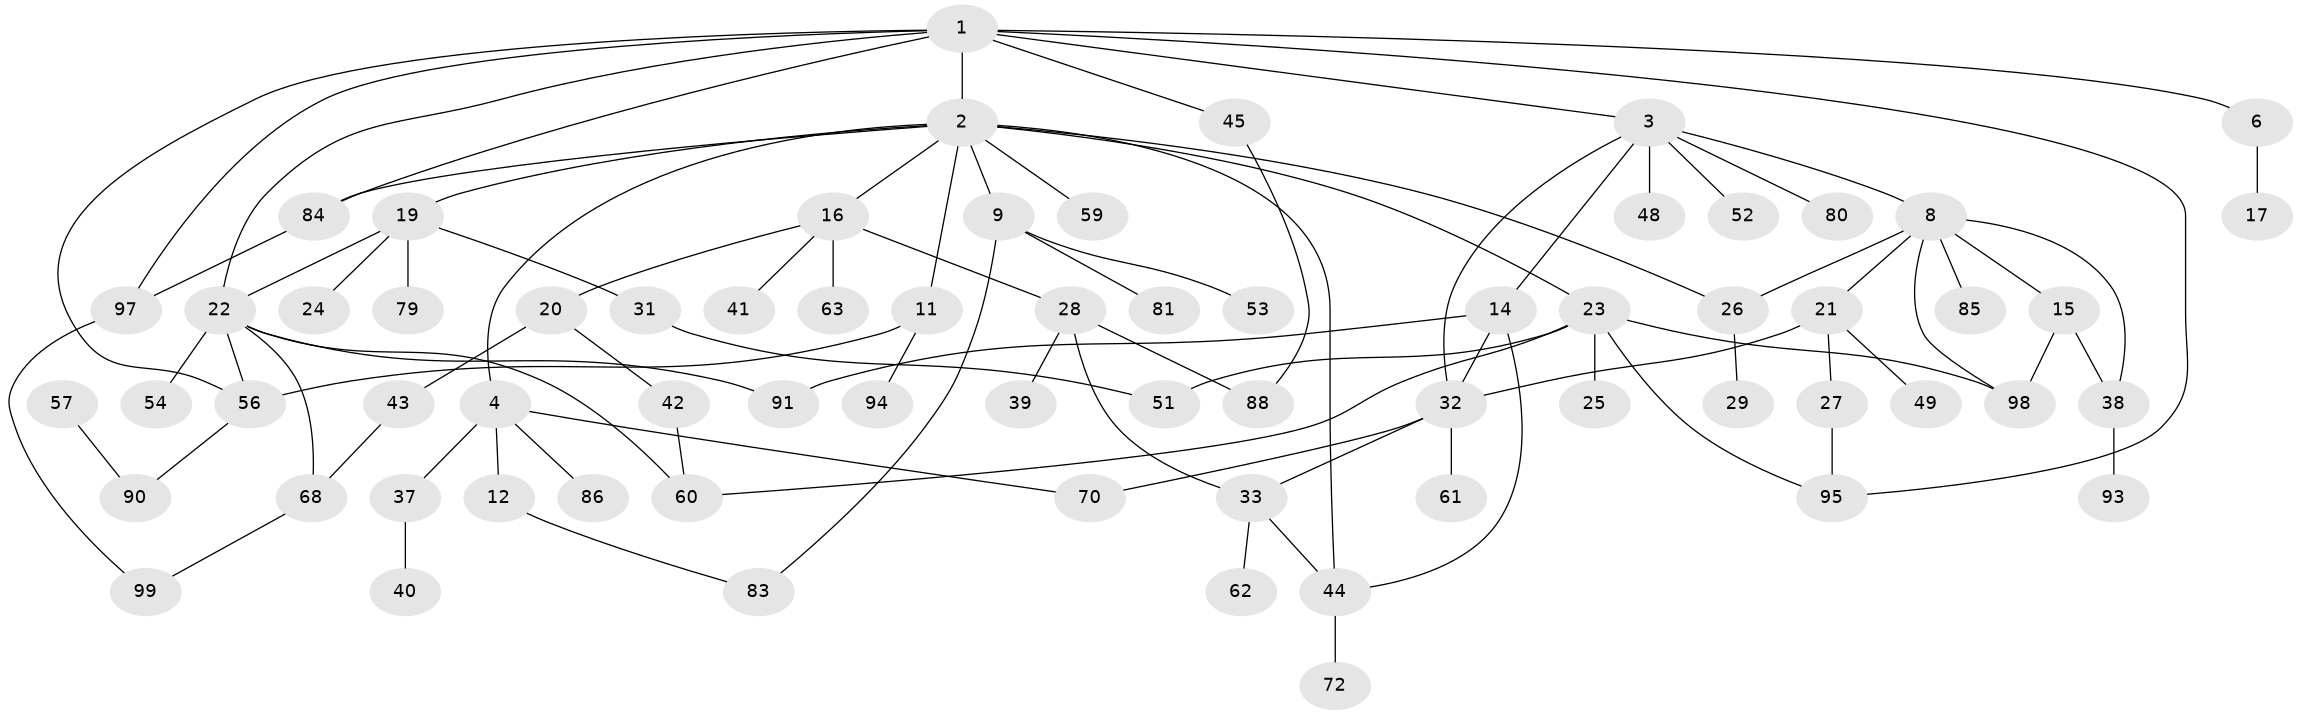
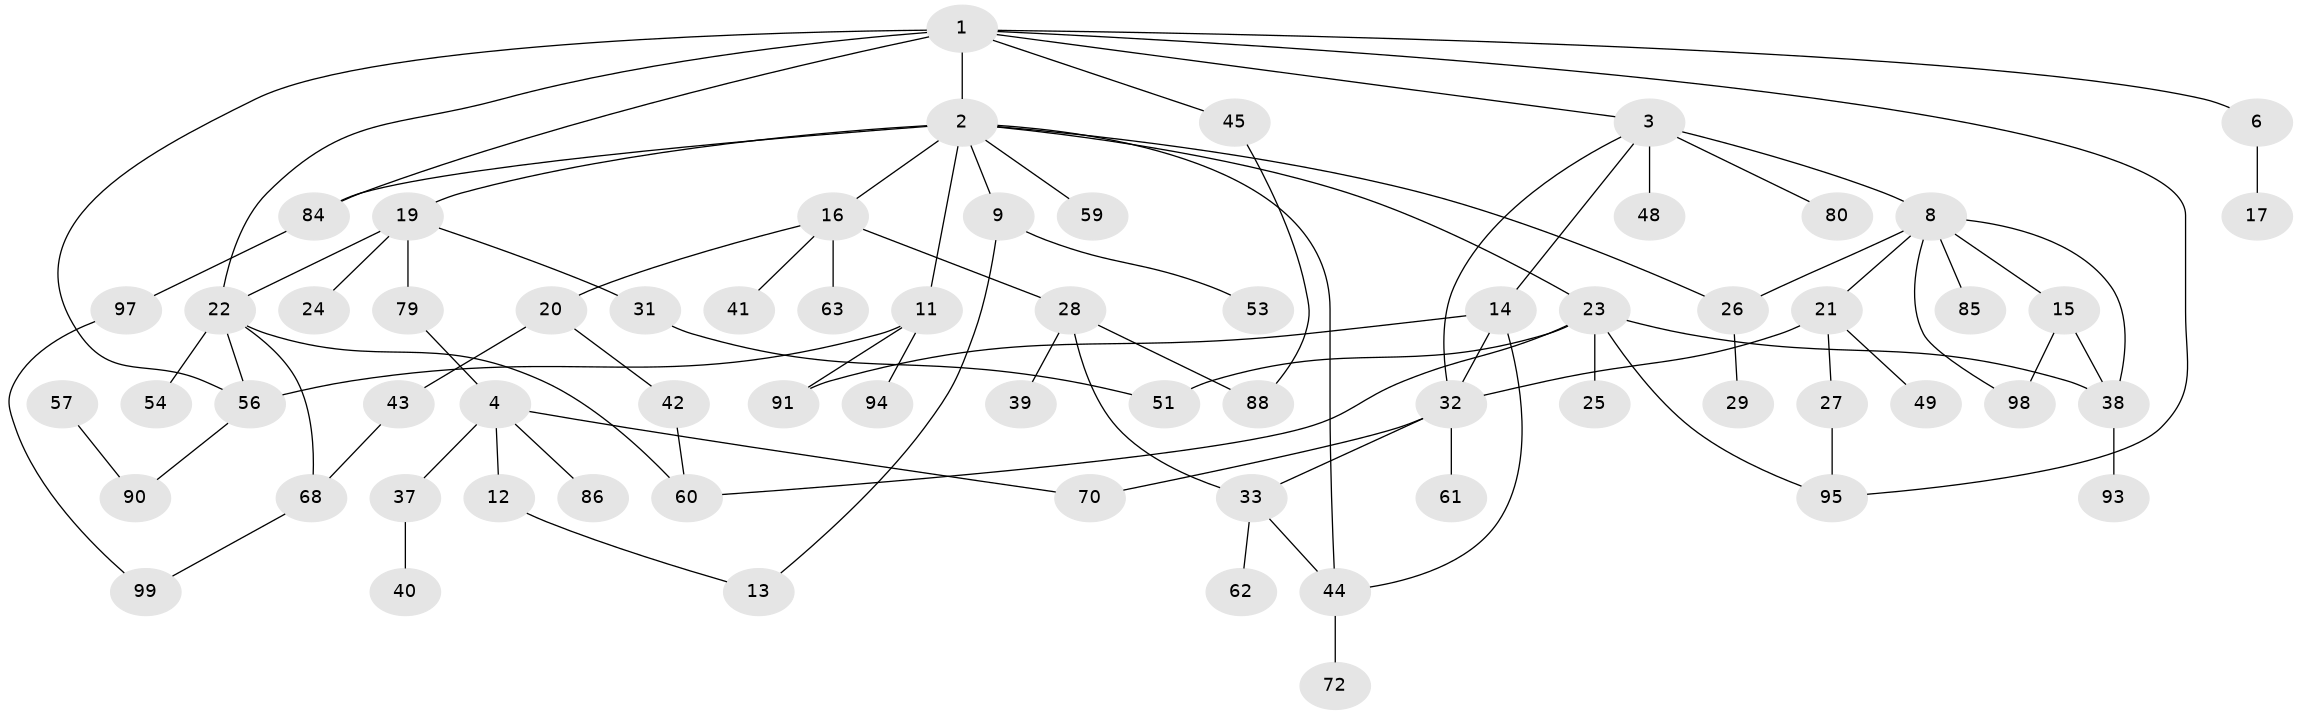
edge "1" -- "97": removed
edge "2" -- "4": now "79" -- "4"
node "52": removed
node "81": removed
edge "23" -- "98": now "23" -- "38"
edge "22" -- "91": now "11" -- "91"
node "83": label "83" -> "13"
